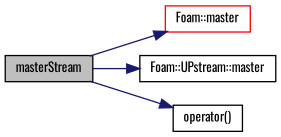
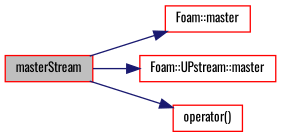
node "masterStream": color black -> red
node "Foam::UPstream::master": color black -> red
node "operator()": color black -> red
